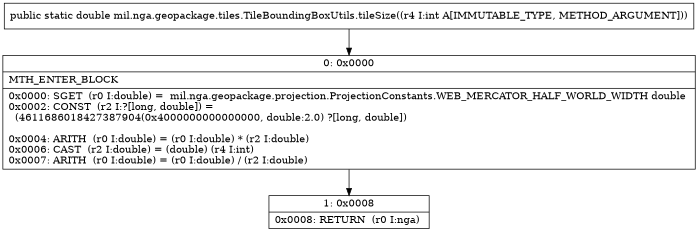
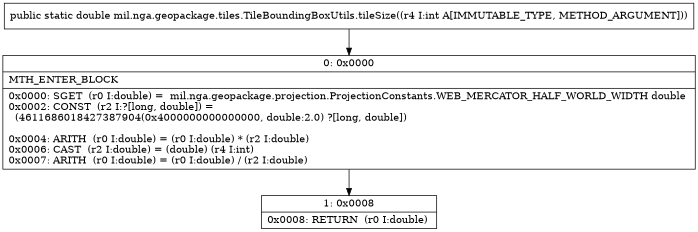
node "1: 0x0008": text "0x0008: RETURN  (r0 I:nga)" -> "0x0008: RETURN  (r0 I:double)"
